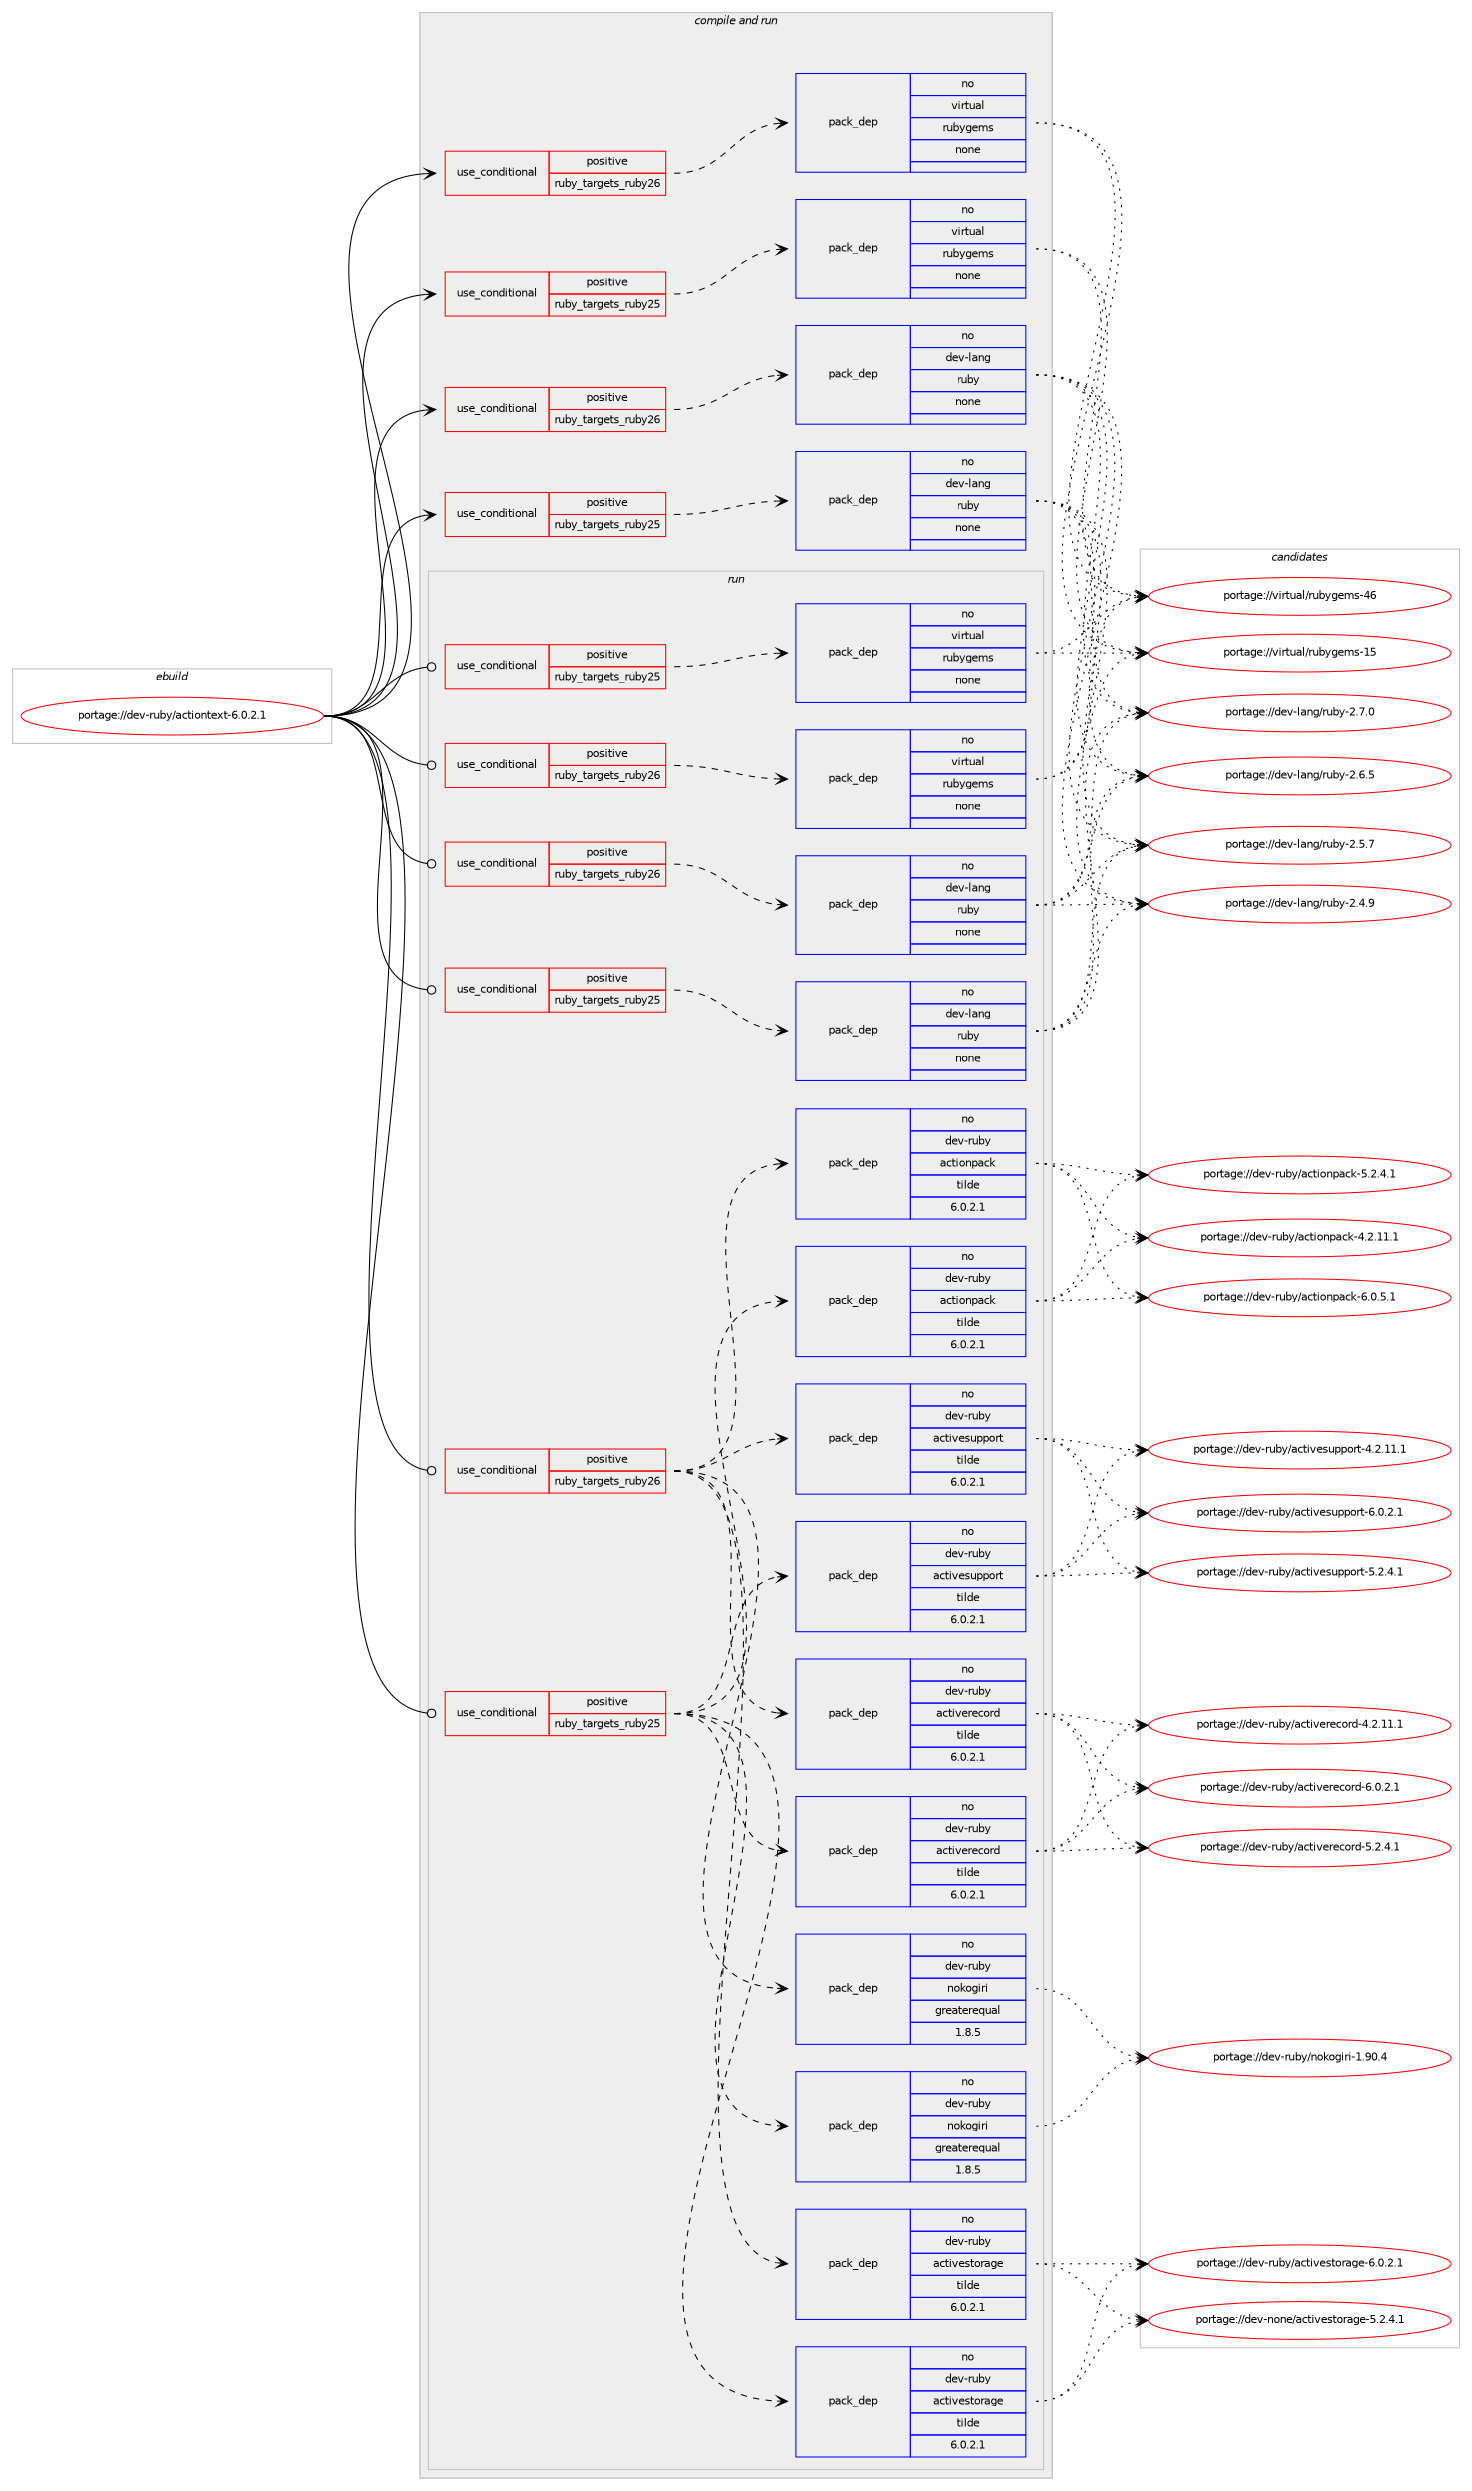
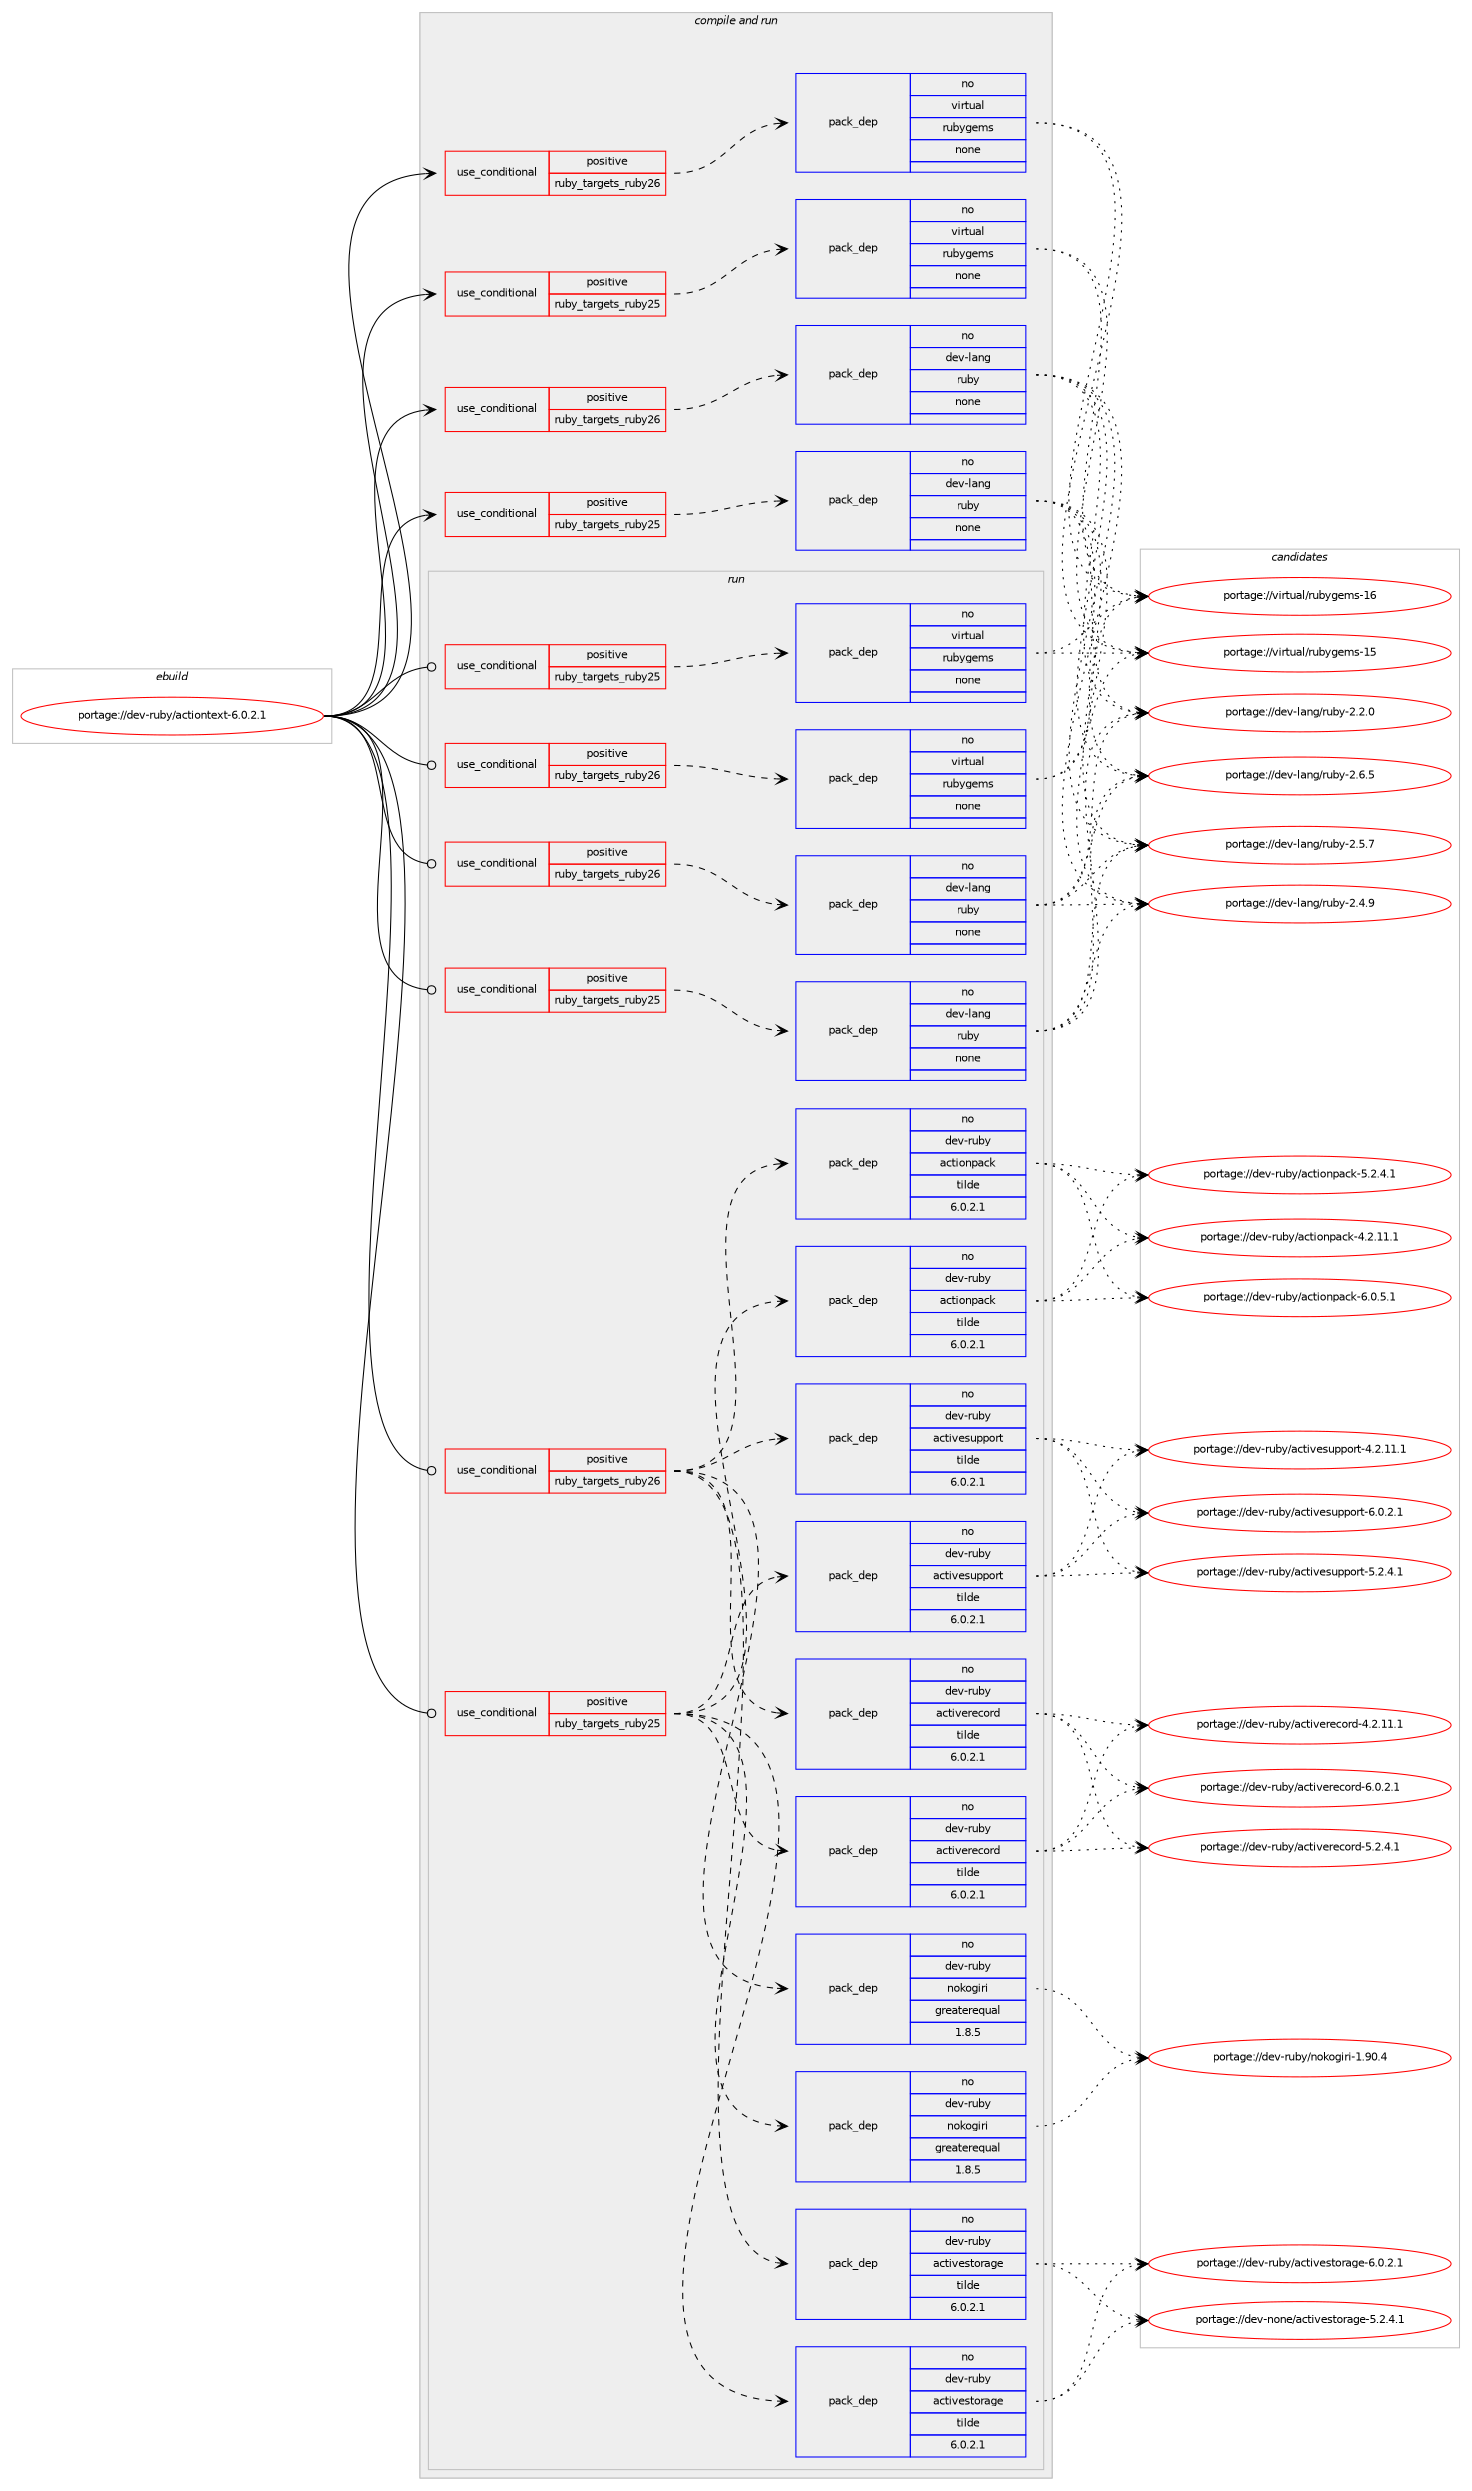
node "portage://virtual/rubygems-46": label "portage://virtual/rubygems-46" -> "portage://virtual/rubygems-16"
node "portage://dev-lang/ruby-2.7.0": label "portage://dev-lang/ruby-2.7.0" -> "portage://dev-lang/ruby-2.2.0"
